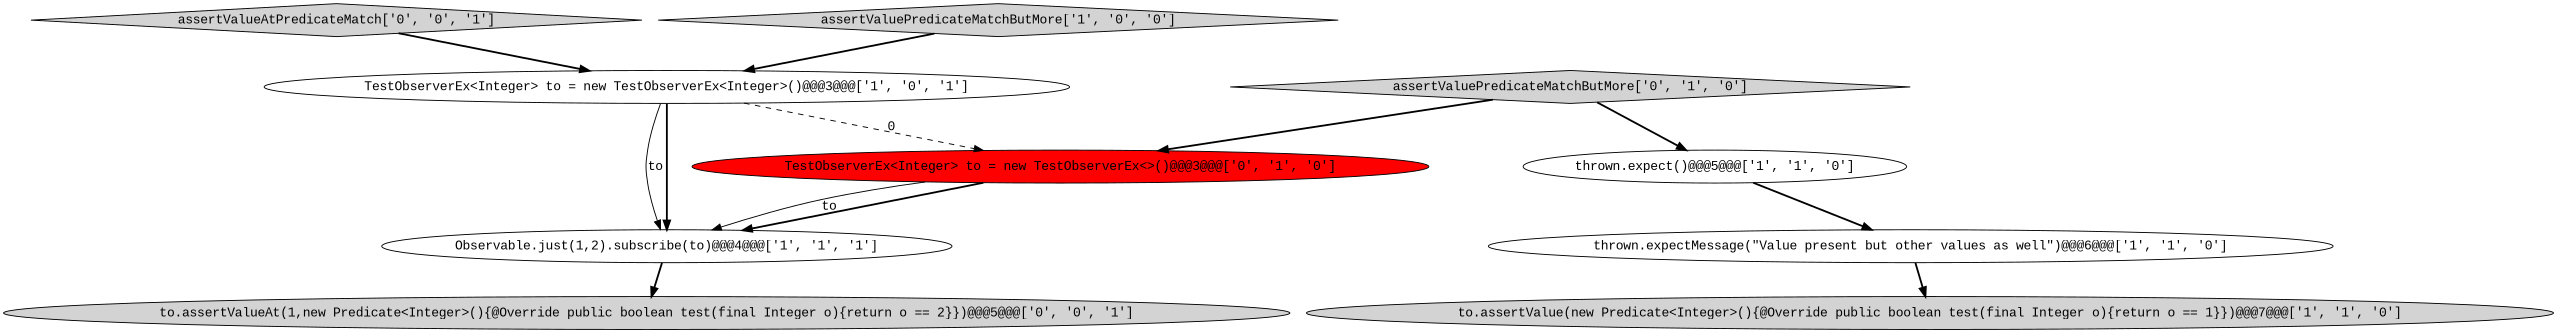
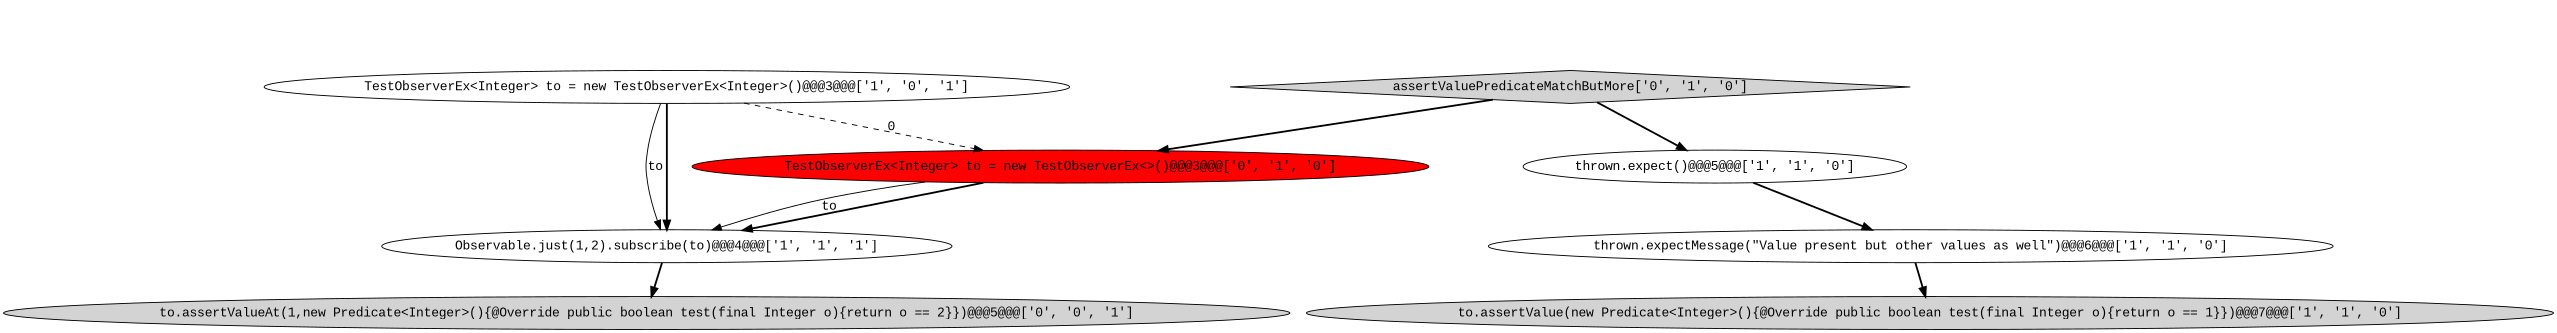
node "assertValueAtPredicateMatch['0', '0', '1']": removed
node "assertValuePredicateMatchButMore['1', '0', '0']": removed
